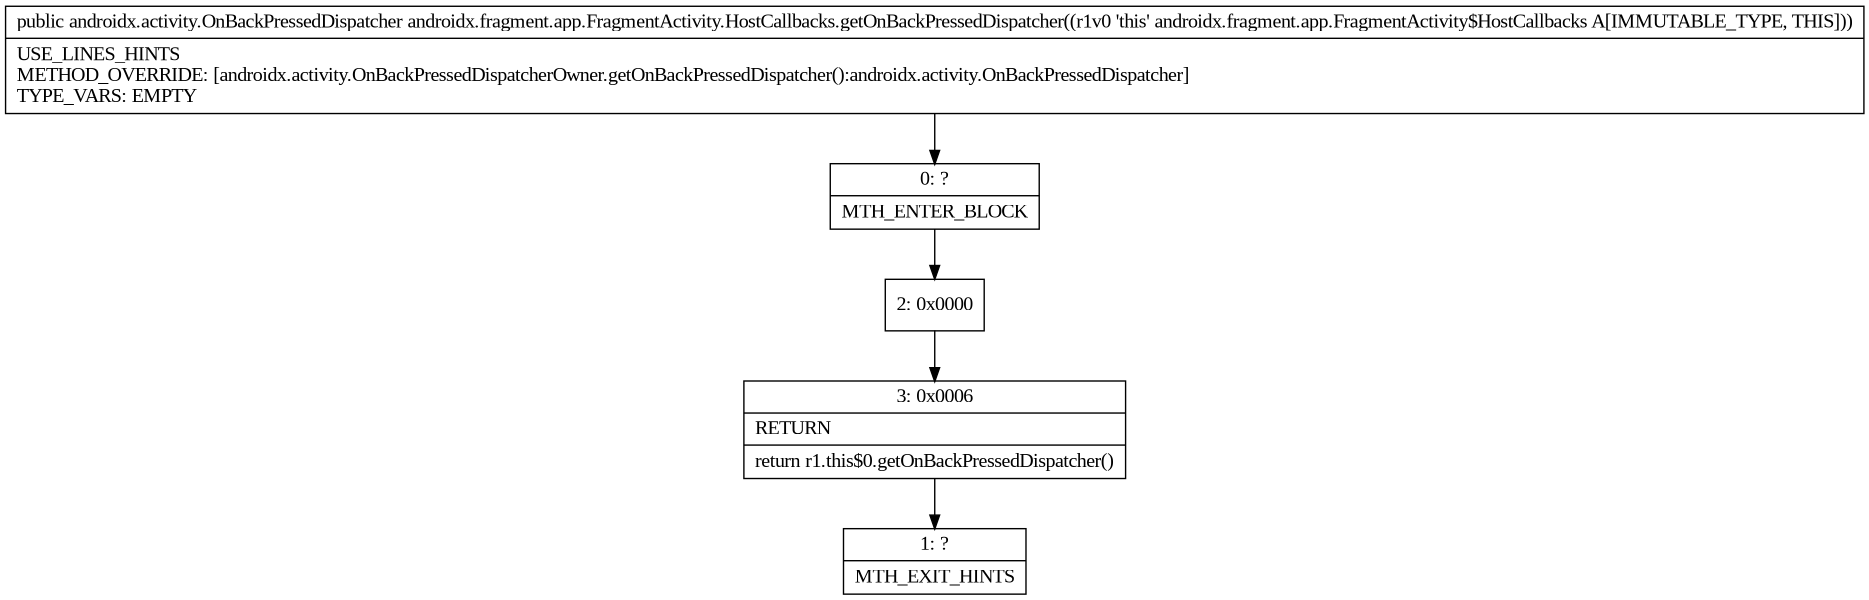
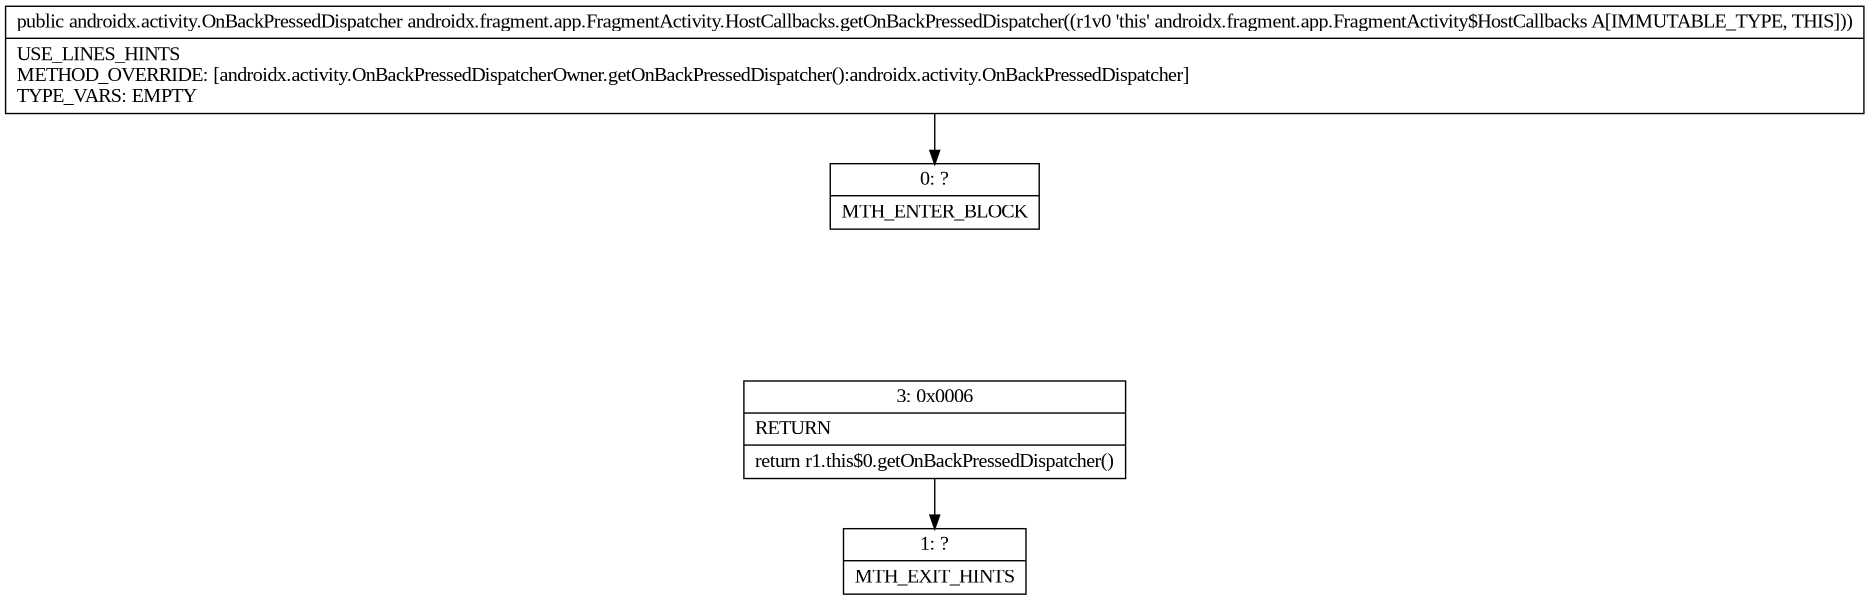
node "2: 0x0000": removed
